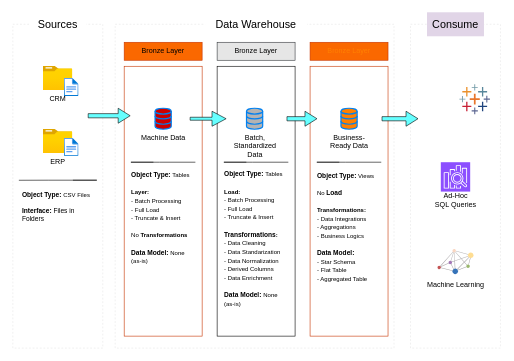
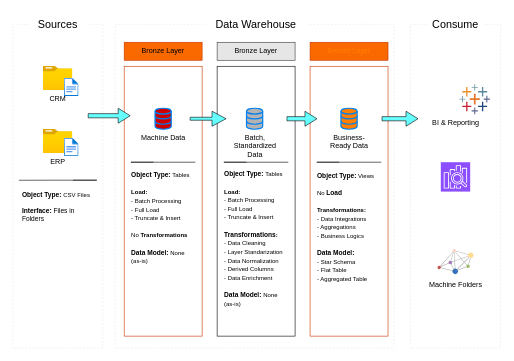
node "Consume": fillcolor #e1d5e7 -> #ffffff
node "BI & Reporting": added
node "Ad-Hoc SQL Queries": removed
node "Object Type: Tables Layer: - Batch Processing - Full Load - Truncate & Insert No Transformations Data Model: None (as-is)": label "Object Type: Tables Layer: - Batch Processing - Full Load - Truncate & Insert No Transformations Data Model: None (as-is)" -> "Object Type: Tables Load: - Batch Processing - Full Load - Truncate & Insert No Transformations Data Model: None (as-is)"
node "Object Type: Tables Load: - Batch Processing - Full Load - Truncate & Insert Transformations: - Data Cleaning - Data Standarization - Data Normalization - Derived Columns - Data Enrichment Data Model: None (as-is)": label "Object Type: Tables Load: - Batch Processing - Full Load - Truncate & Insert Transformations: - Data Cleaning - Data Standarization - Data Normalization - Derived Columns - Data Enrichment Data Model: None (as-is)" -> "Object Type: Tables Load: - Batch Processing - Full Load - Truncate & Insert Transformations: - Data Cleaning - Layer Standarization - Data Normalization - Derived Columns - Data Enrichment Data Model: None (as-is)"
node "Machine Learning": label "Machine Learning" -> "Machine Folders"
